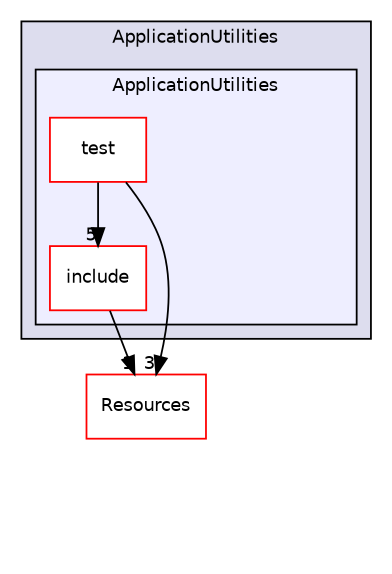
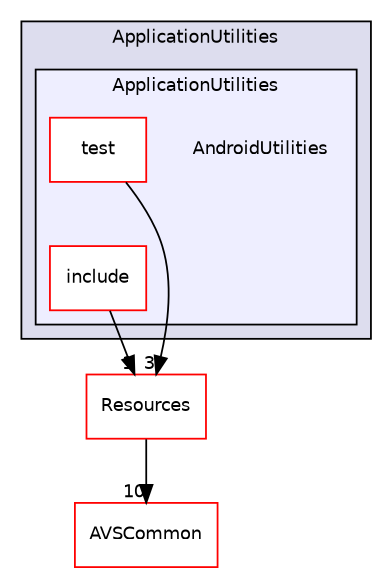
node "AndroidUtilities": added
edge "test" -> "include": removed
node "AVSCommon": added
